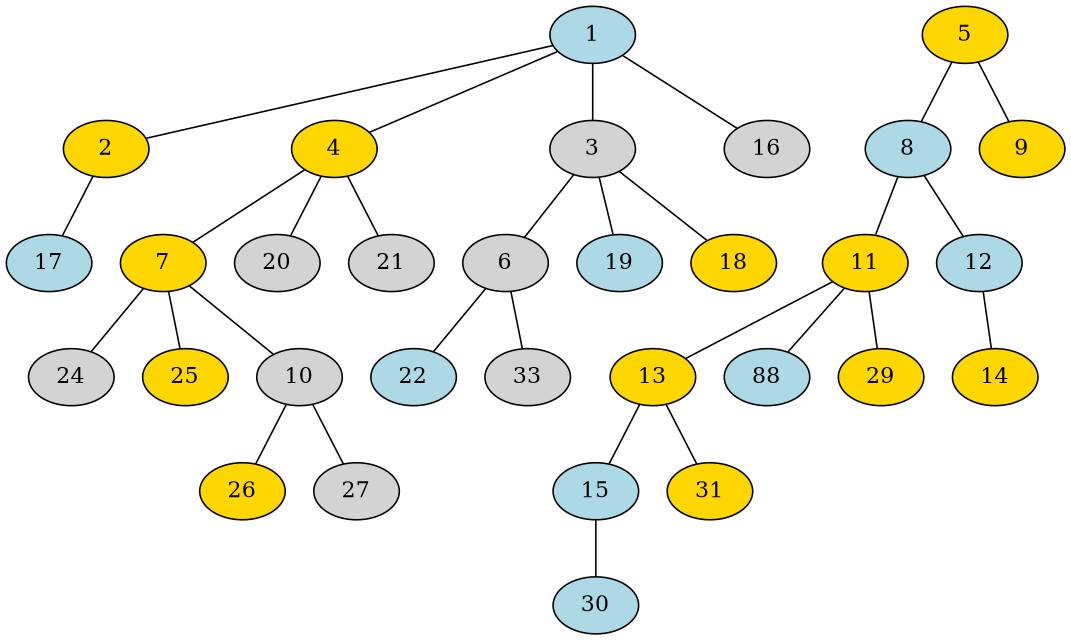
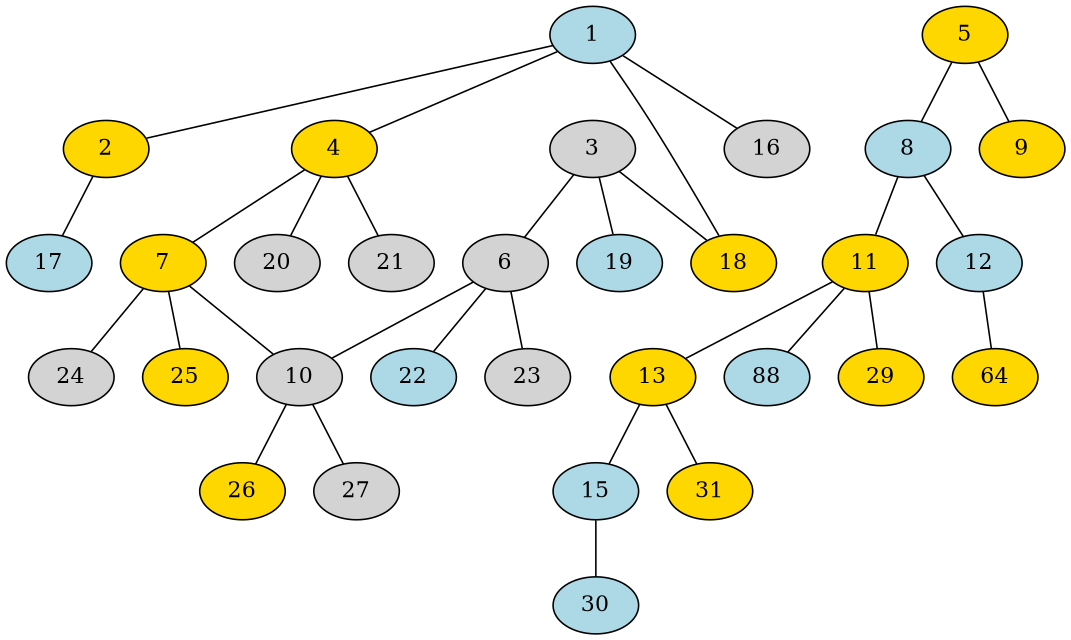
edge "1" -- "3": now "1" -- "18"
edge "6" -- "10": added
node "33": label "33" -> "23"
node "14": label "14" -> "64"
